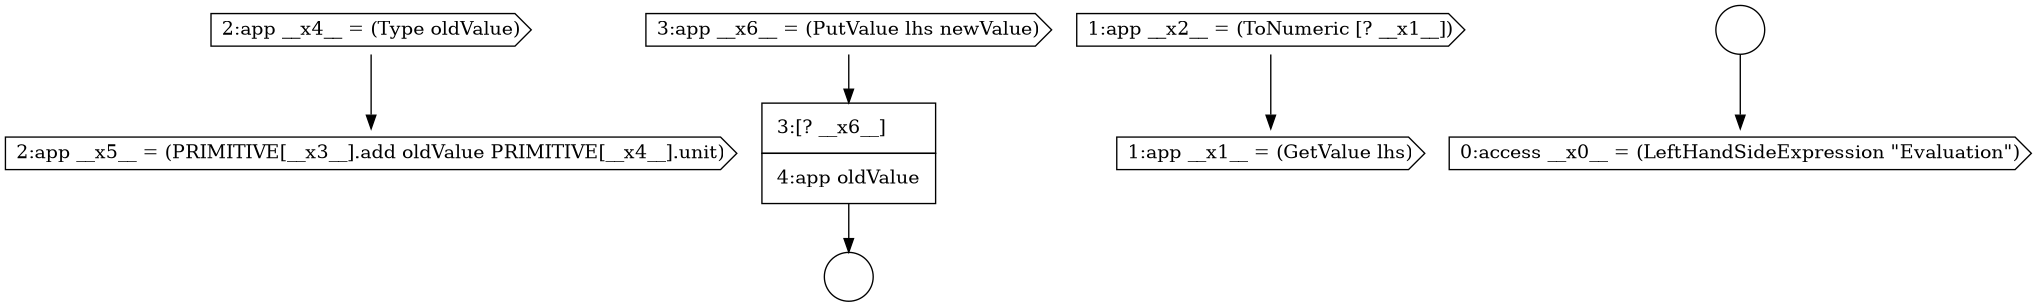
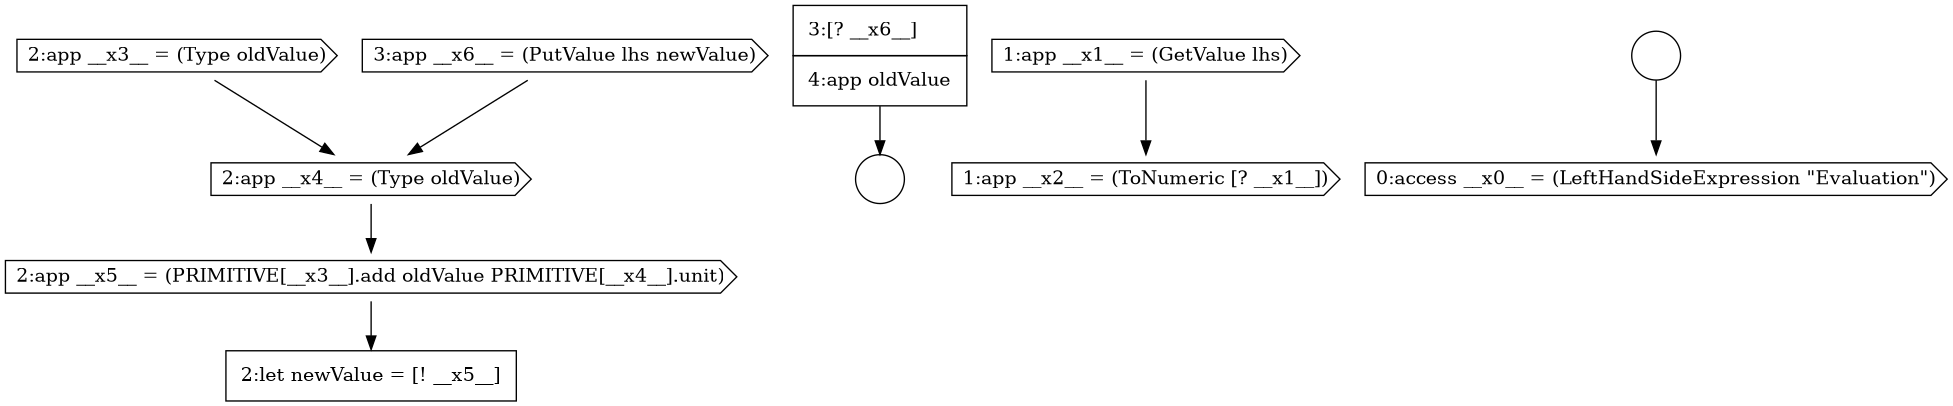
node "2:app __x3__ = (Type oldValue)": added
edge "3:app __x6__ = (PutValue lhs newValue)" -> "3:[? __x6__]": now "3:app __x6__ = (PutValue lhs newValue)" -> "2:app __x4__ = (Type oldValue)"
edge "1:app __x2__ = (ToNumeric [? __x1__])" -> "1:app __x1__ = (GetValue lhs)": reversed
node "2:let newValue = [! __x5__]": added
